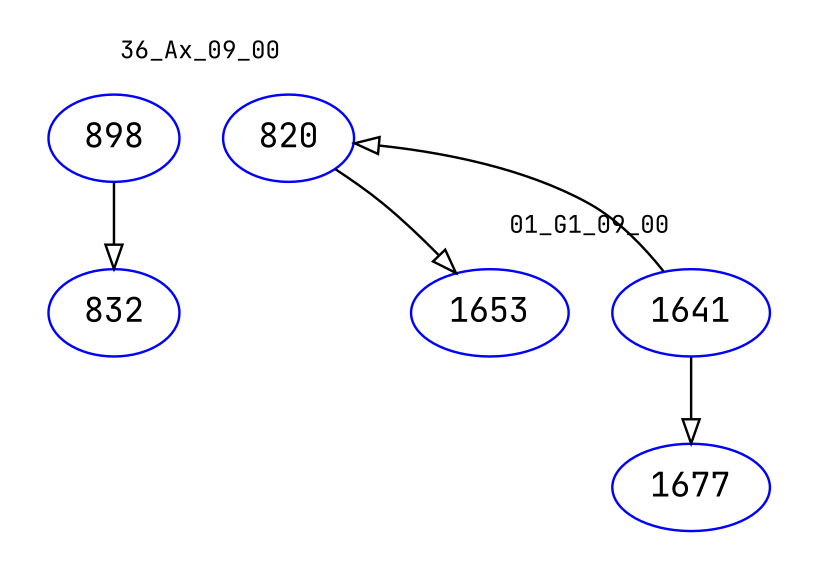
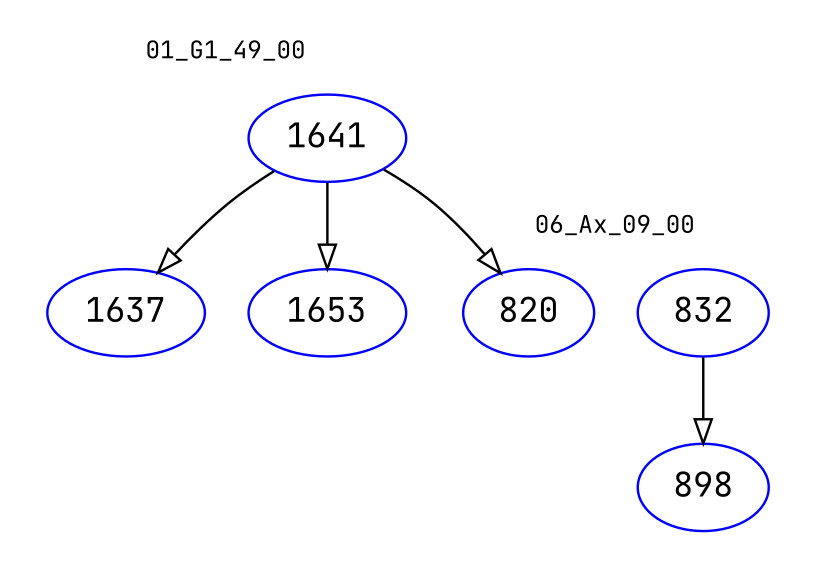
cluster "36_Ax_09_00": label "36_Ax_09_00" -> "06_Ax_09_00"
edge "898" -> "832": reversed
edge "820" -> "1653": now "1641" -> "1653"
cluster "01_G1_09_00": label "01_G1_09_00" -> "01_G1_49_00"
node "1677": label "1677" -> "1637"
